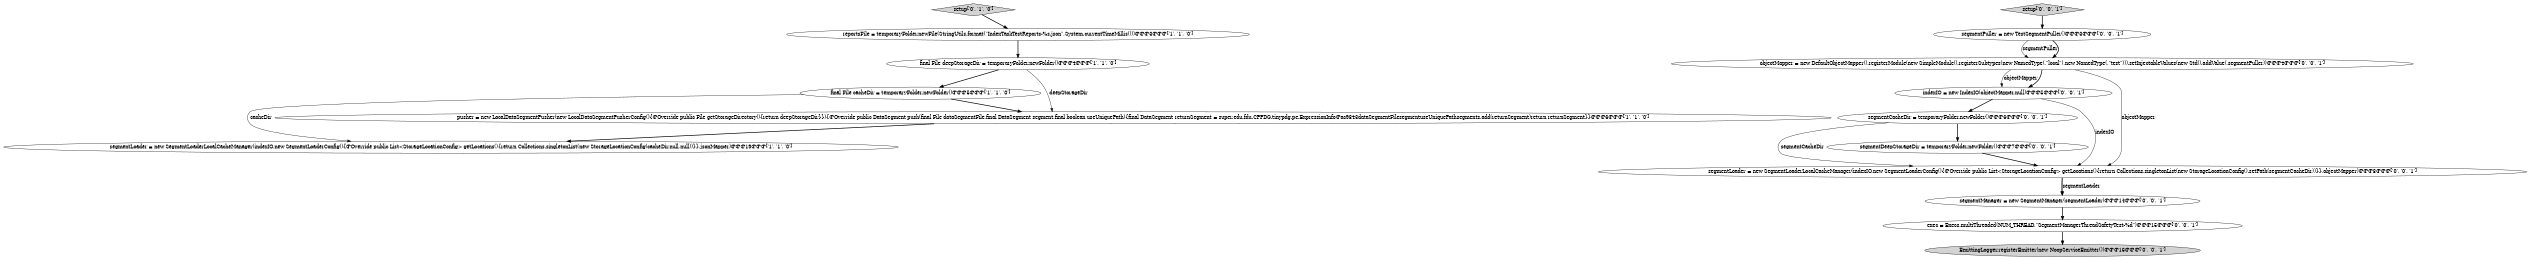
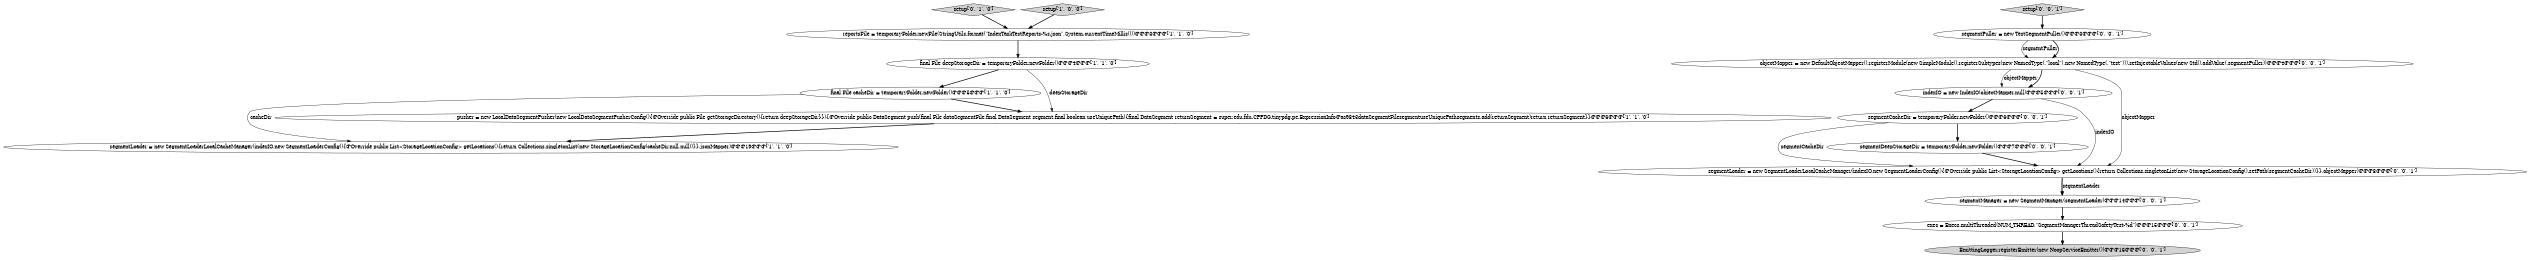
node "setup['1', '0', '0']": added
